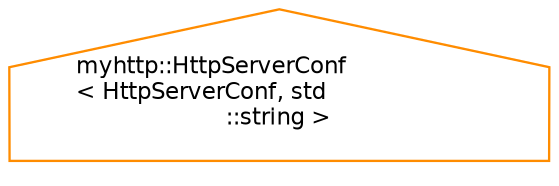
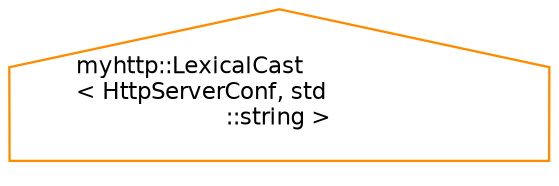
node "myhttp::HttpServerConf < HttpServerConf, std ::string >": label "myhttp::HttpServerConf < HttpServerConf, std ::string >" -> "myhttp::LexicalCast < HttpServerConf, std ::string >"
